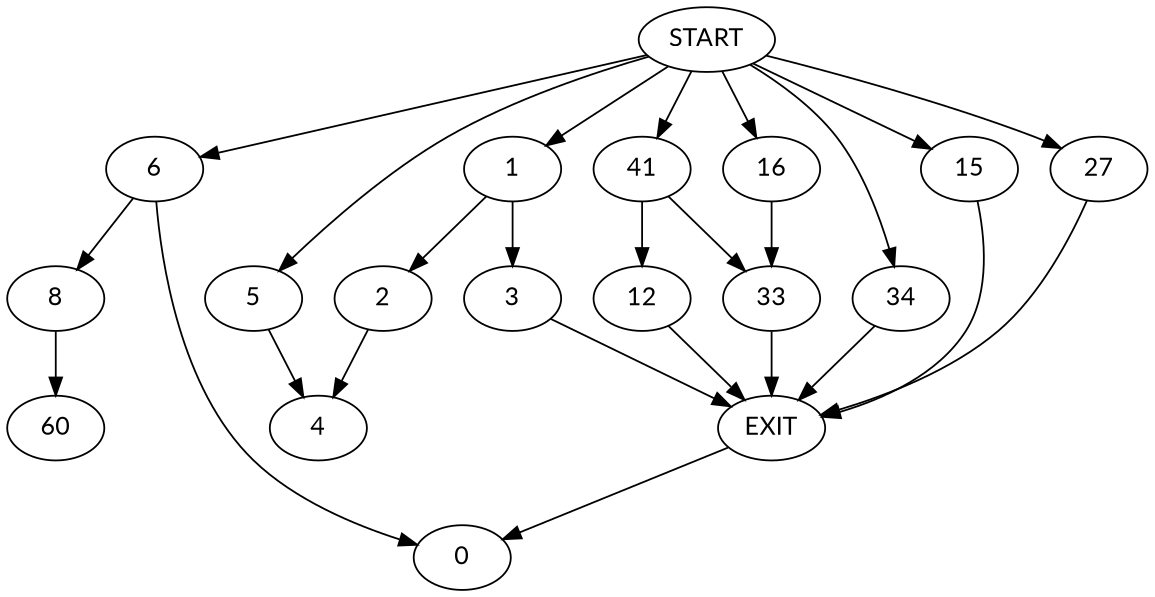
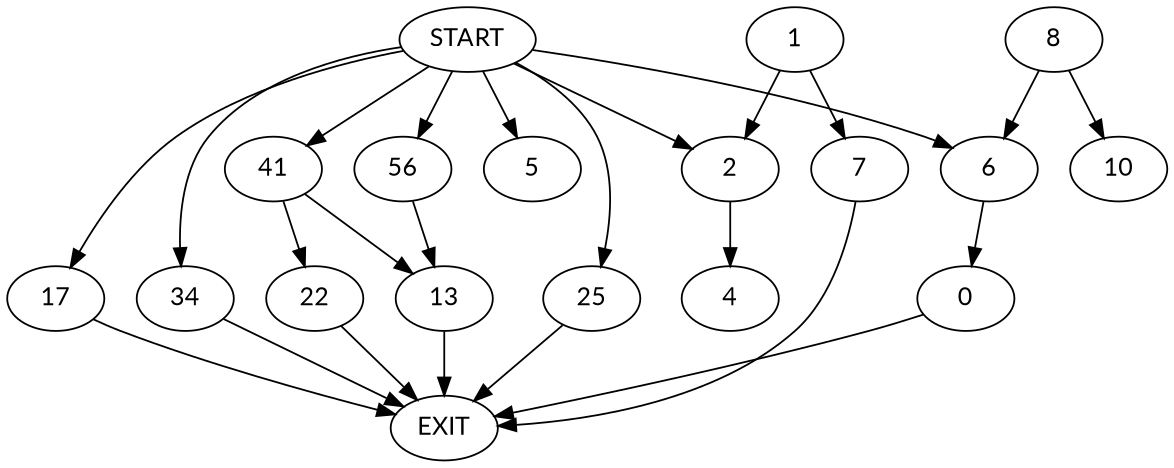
edge "START" -> "1": now "START" -> "2"
node "16": label "16" -> "56"
node "15": label "15" -> "25"
node "27": label "27" -> "17"
edge "6" -> "8": reversed
node "3": label "3" -> "7"
node "12": label "12" -> "22"
node "33": label "33" -> "13"
edge "5" -> "4": removed
node "60": label "60" -> "10"
edge "EXIT" -> "0": reversed
